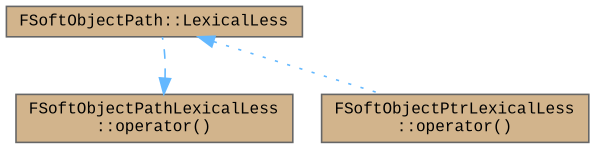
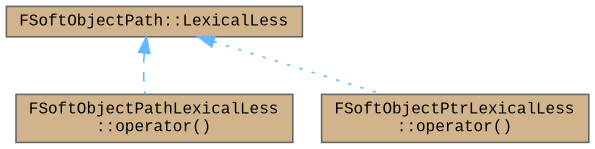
edge "FSoftObjectPath::LexicalLess" -> "FSoftObjectPathLexicalLess ::operator()": reversed
